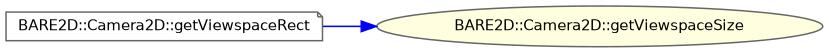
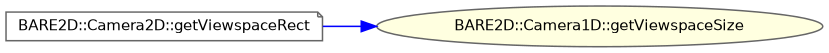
node "BARE2D::Camera2D::getViewspaceSize": label "BARE2D::Camera2D::getViewspaceSize" -> "BARE2D::Camera1D::getViewspaceSize"
